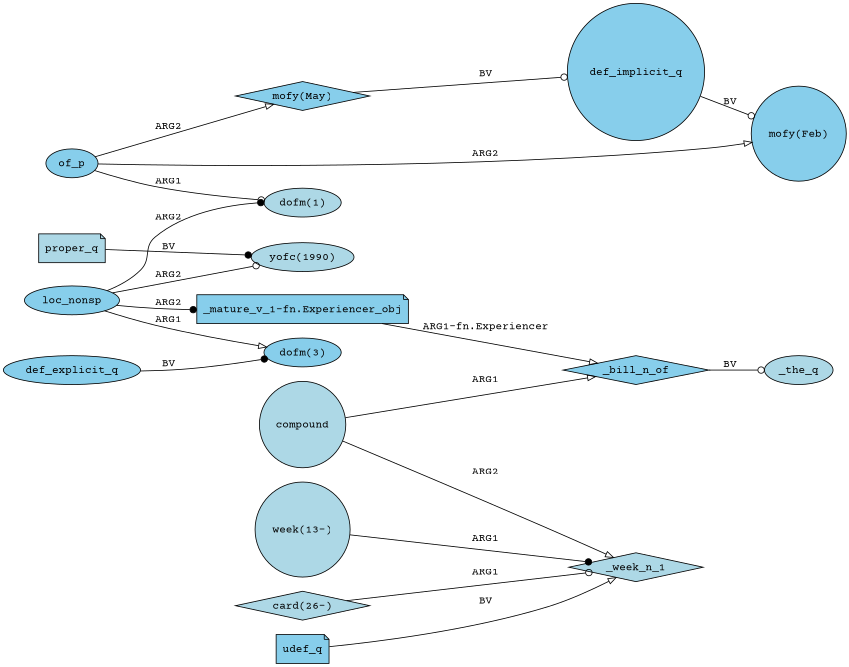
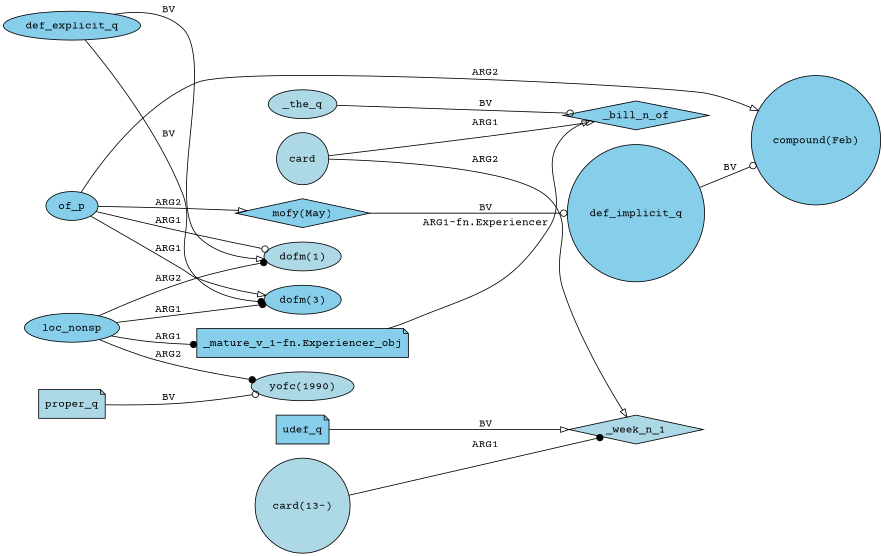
edge "def_explicit_q" -> "dofm(1)": added, label "BV"
node "mofy(Feb)": label "mofy(Feb)" -> "compound(Feb)"
edge "proper_q" -> "yofc(1990)": arrowhead dot -> odot
edge "of_p" -> "dofm(3)": added, label "ARG1"
edge "loc_nonsp" -> "yofc(1990)": arrowhead odot -> dot
edge "loc_nonsp" -> "_mature_v_1-fn.Experiencer_obj": label "ARG2" -> "ARG1"
edge "loc_nonsp" -> "dofm(3)": arrowhead onormal -> dot
edge "_bill_n_of" -> "_the_q": reversed
node "compound": label "compound" -> "card"
node "week(13-)": label "week(13-)" -> "card(13-)"
node "card(26-)": removed
